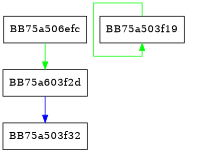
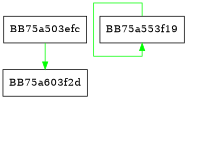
node "BB75a506efc": label "BB75a506efc" -> "BB75a503efc"
node "BB75a503f19": label "BB75a503f19" -> "BB75a553f19"
node "BB75a503f32": removed
